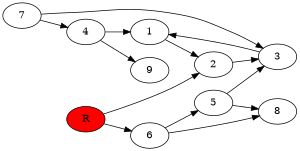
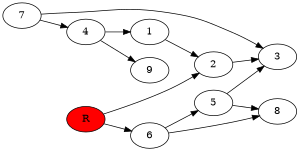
edge "3" -> "1": removed
